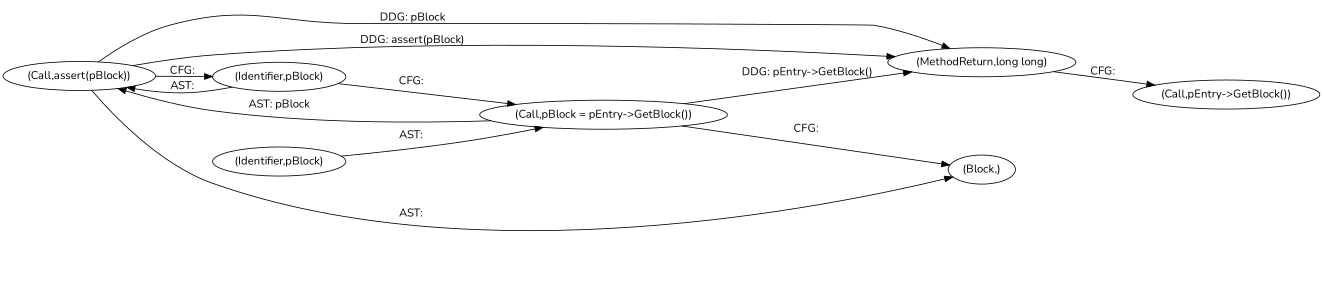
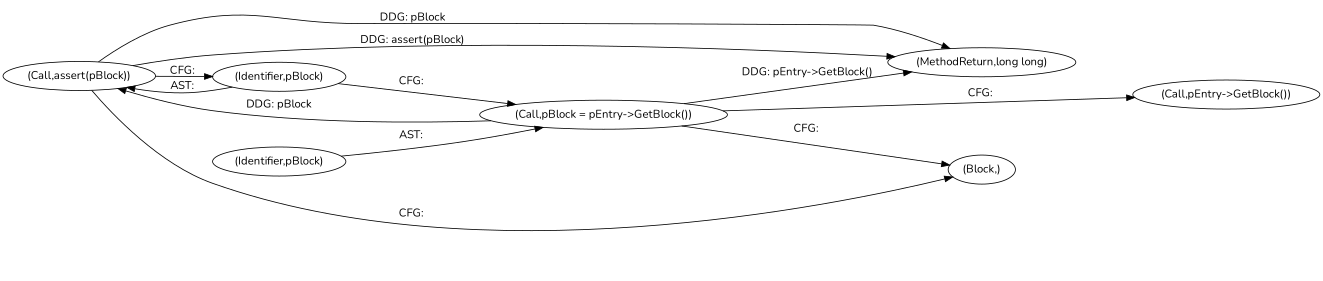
edge "(MethodReturn,long long)" -> "(Call,pEntry->GetBlock())": now "(Call,pBlock = pEntry->GetBlock())" -> "(Call,pEntry->GetBlock())"
edge "(Call,pBlock = pEntry->GetBlock())" -> "(Call,assert(pBlock))": label "AST: pBlock" -> "DDG: pBlock"
edge "(Call,assert(pBlock))" -> "(Block,)": label "AST: " -> "CFG: "
